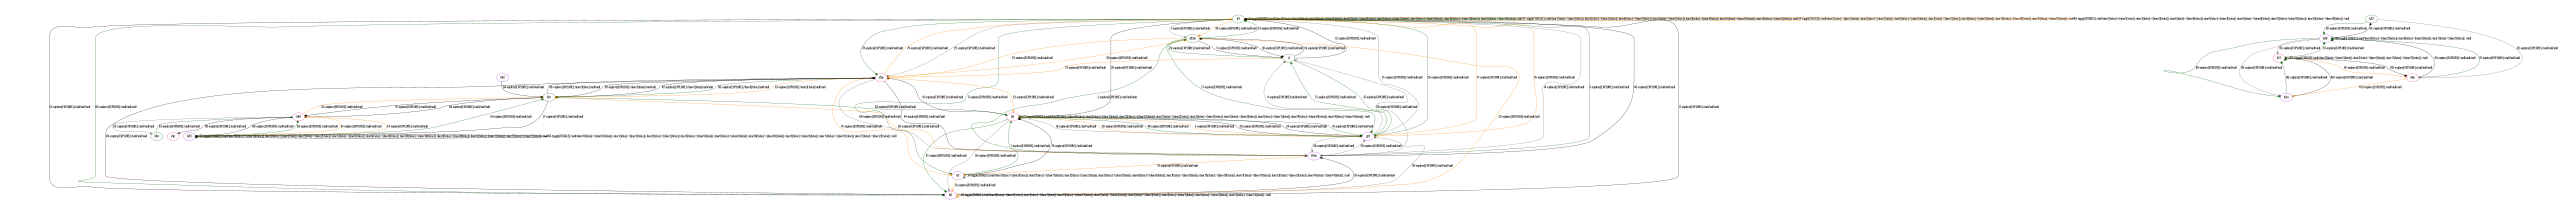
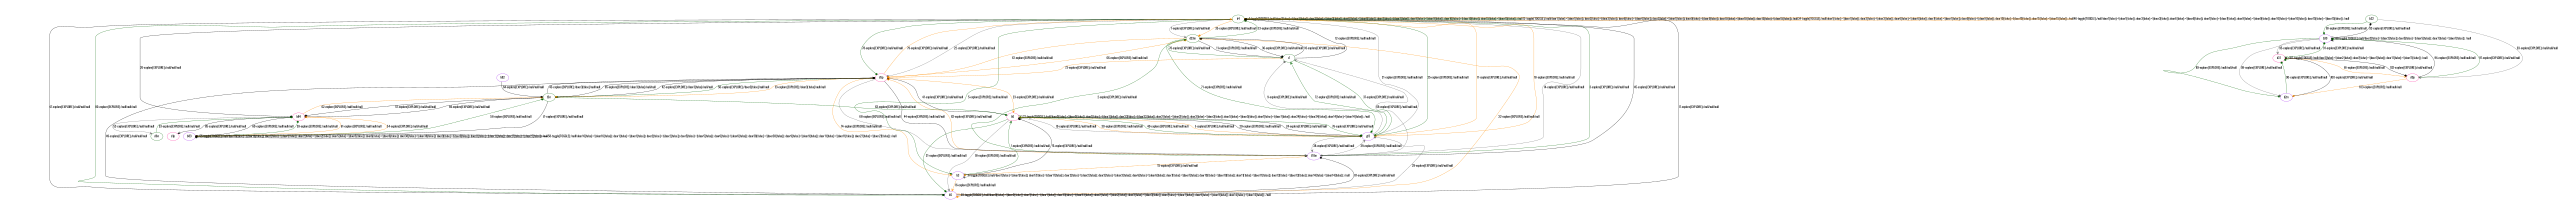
edge "b4" -> "b0": now "b4" -> "b84"
edge "d10m" -> "d3m": now "d10m" -> "d5p"
edge "b5" -> "d10m": arrowhead diamond -> dot
